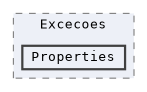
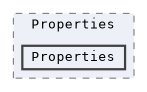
cluster "Excecoes": label "Excecoes" -> "Properties"
